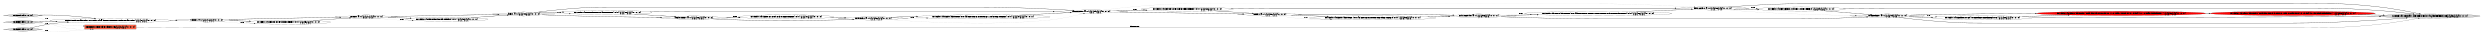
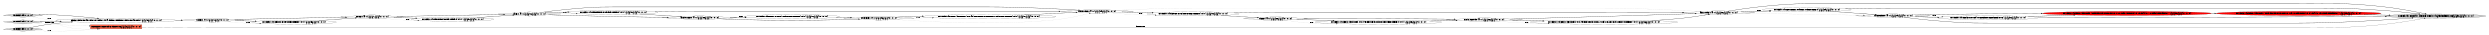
edge "usernameText != null@@@19@@@['1', '1', '1']" -> "roleText != null@@@22@@@['0', '0', '1']": removed
edge "authTypeCombo != null@@@25@@@['0', '0', '1']" -> "homesSelector != null@@@19@@@['1', '1', '0']": now "authTypeCombo != null@@@25@@@['0', '0', '1']" -> "passwordText != null@@@28@@@['1', '1', '1']"
edge "saveSettings['1', '0', '0']" -> "DBPDataSourceContainer dataSource@@@2@@@['1', '1', '1']": label "true" -> "dataSource"
